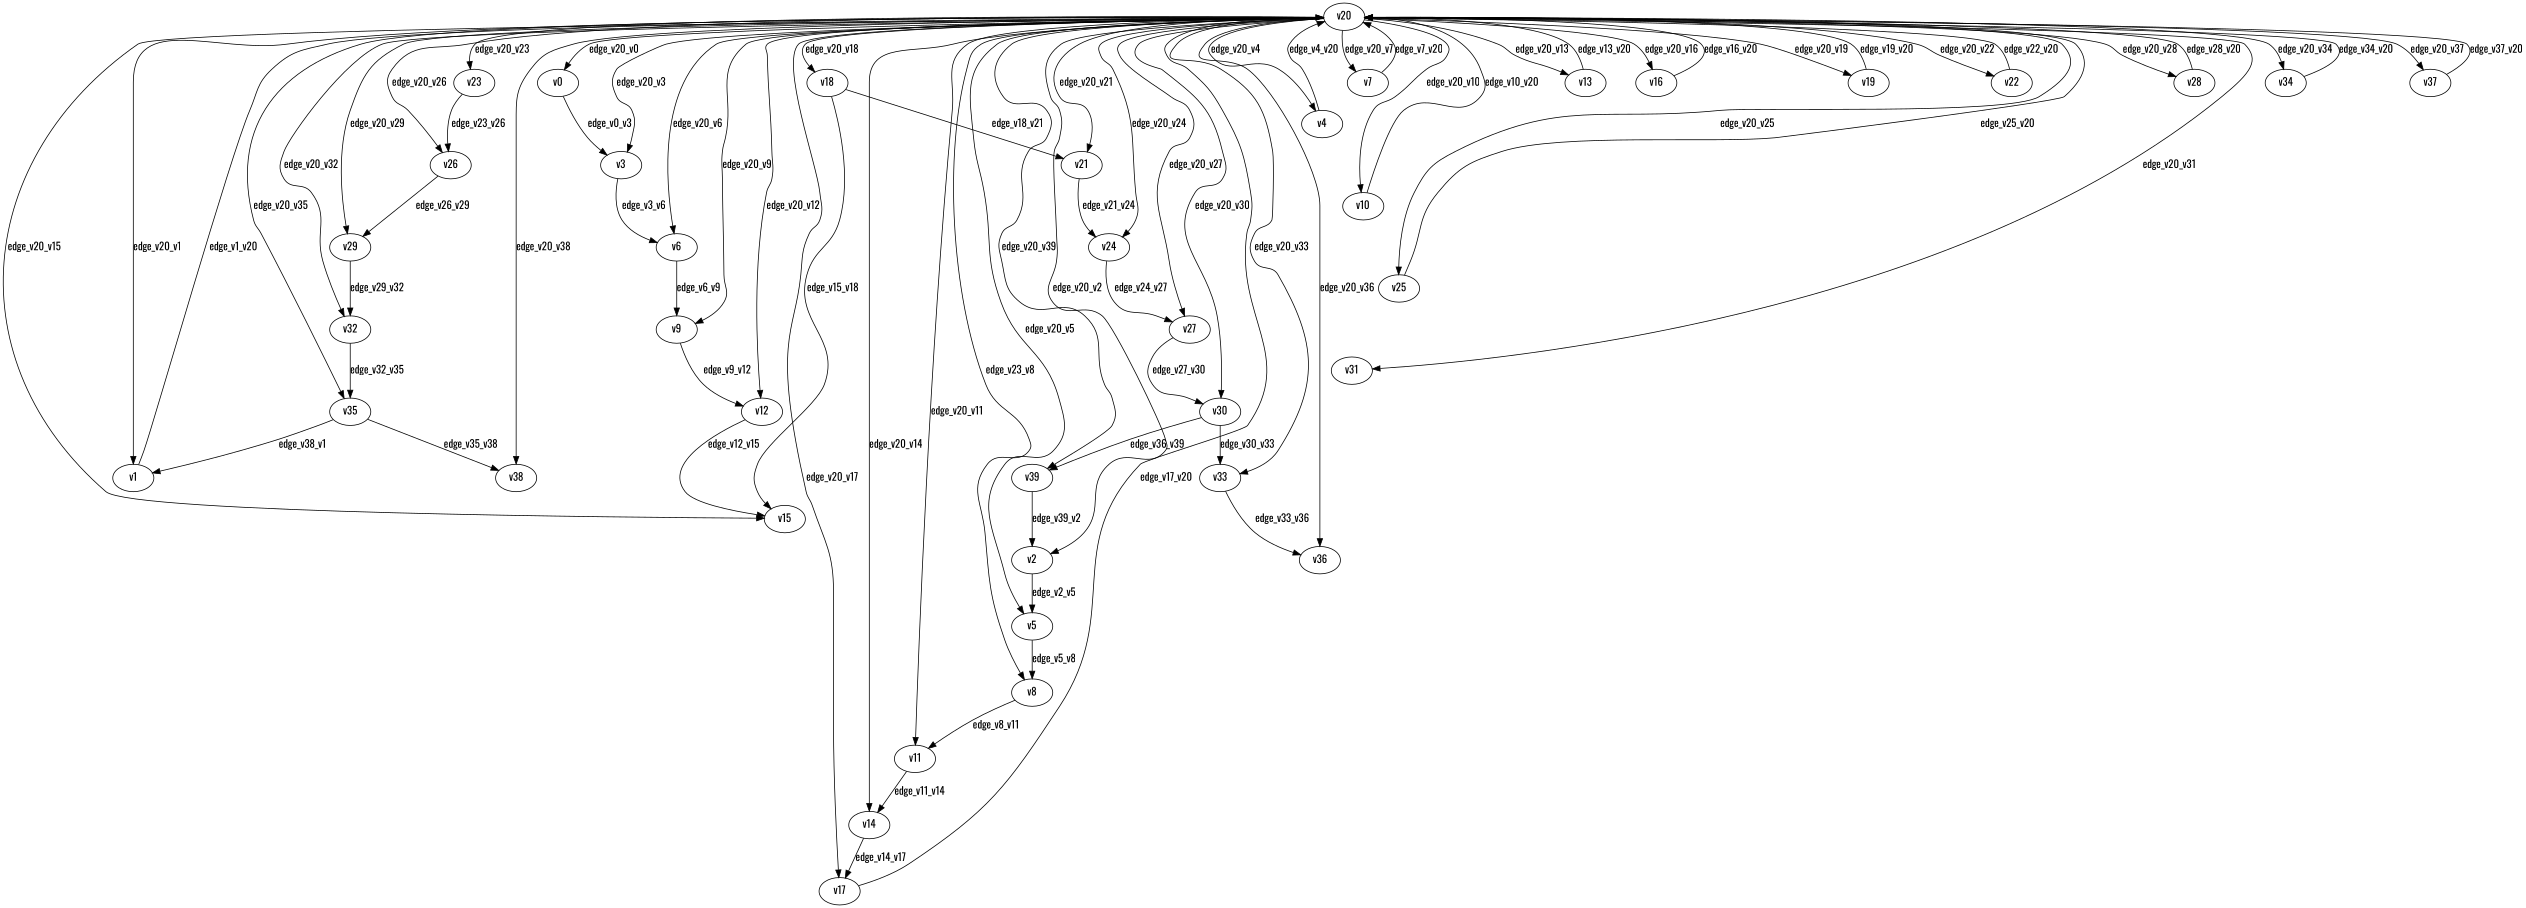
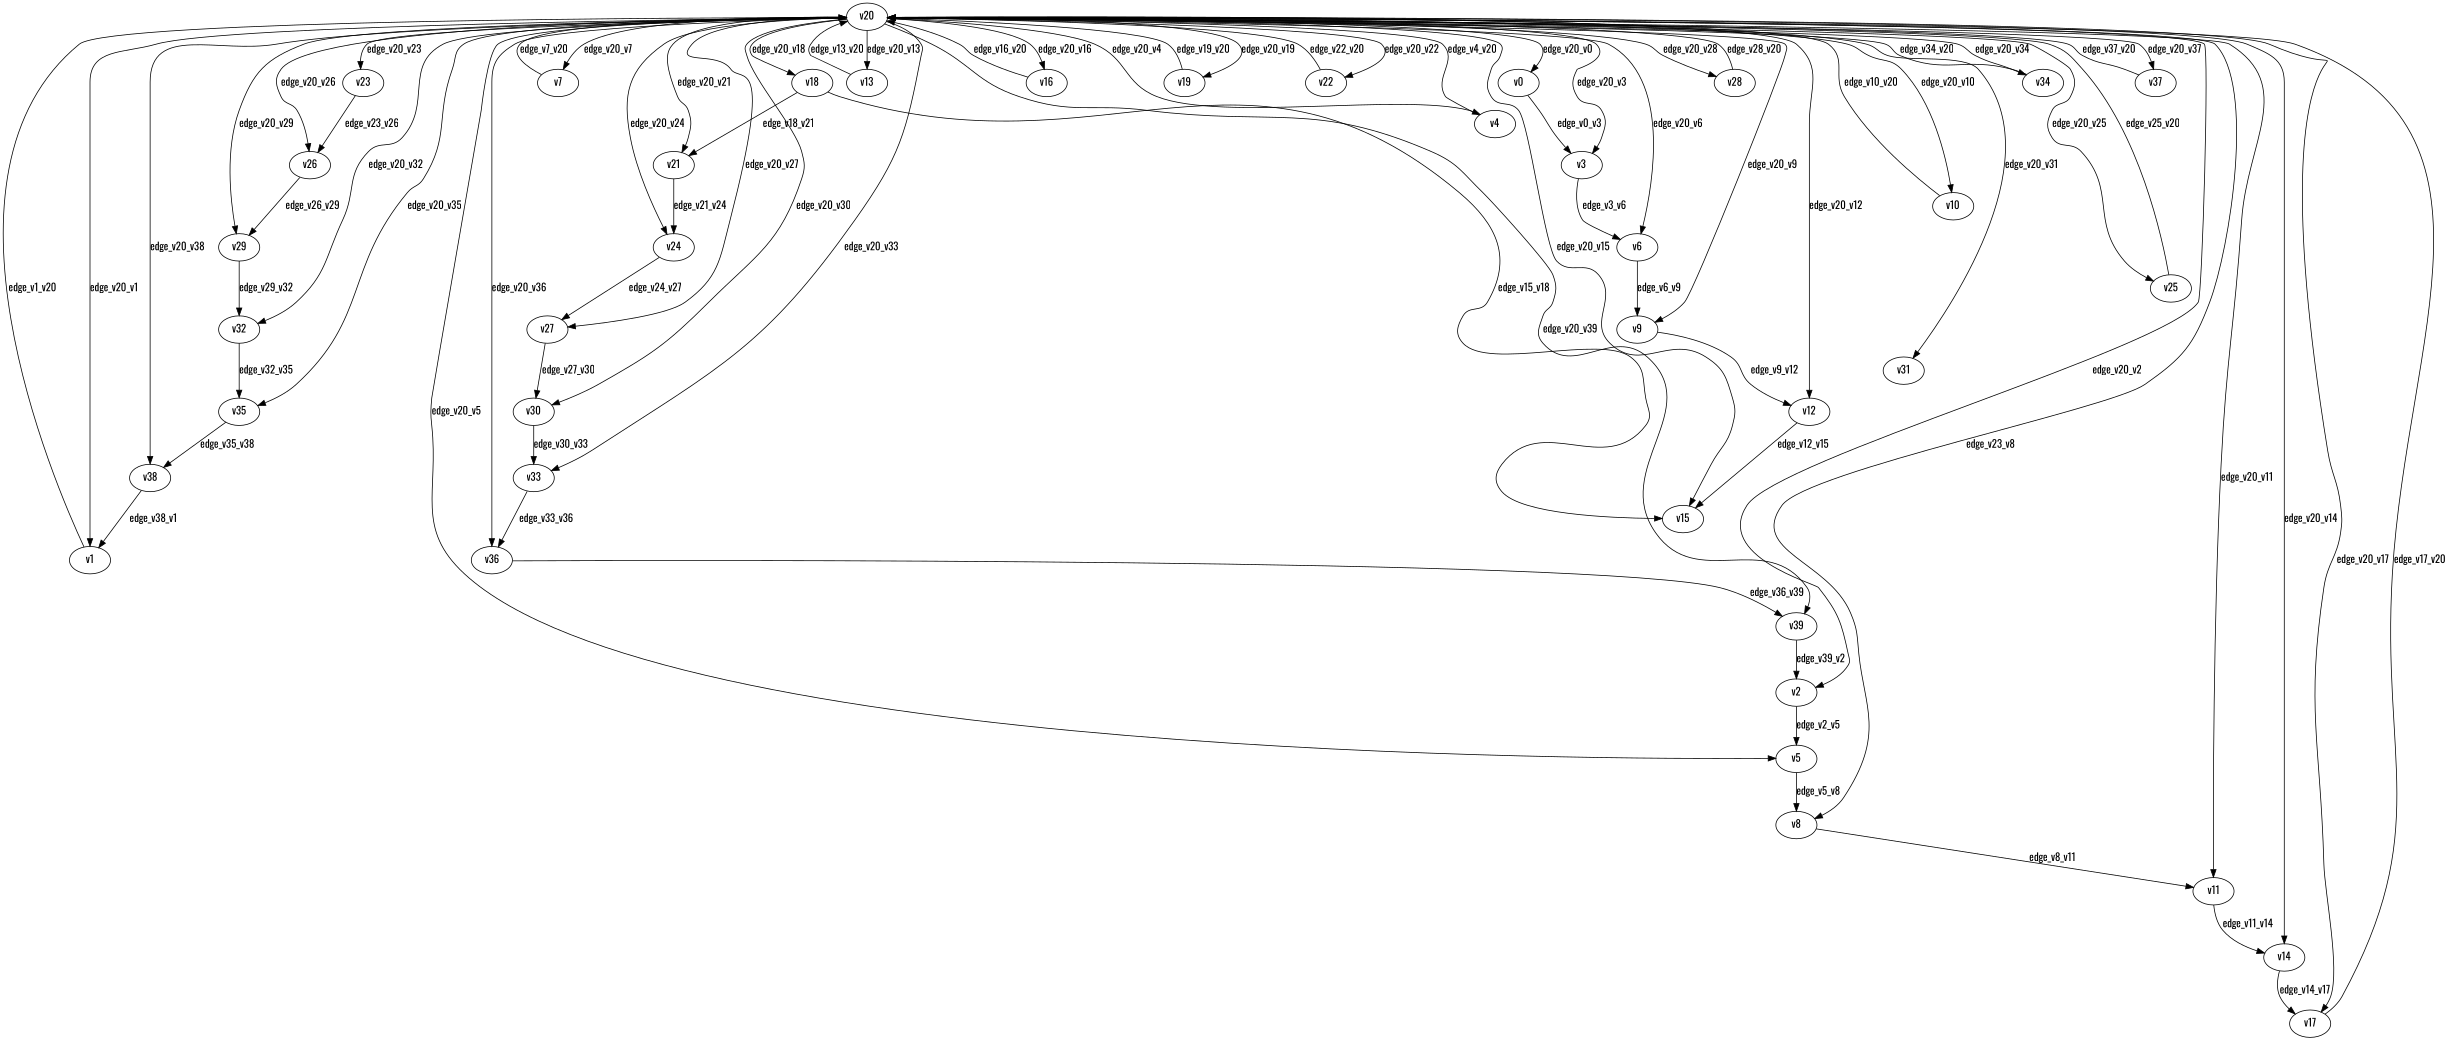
edge "v30" -> "v39": now "v36" -> "v39"
edge "v35" -> "v1": now "v38" -> "v1"
